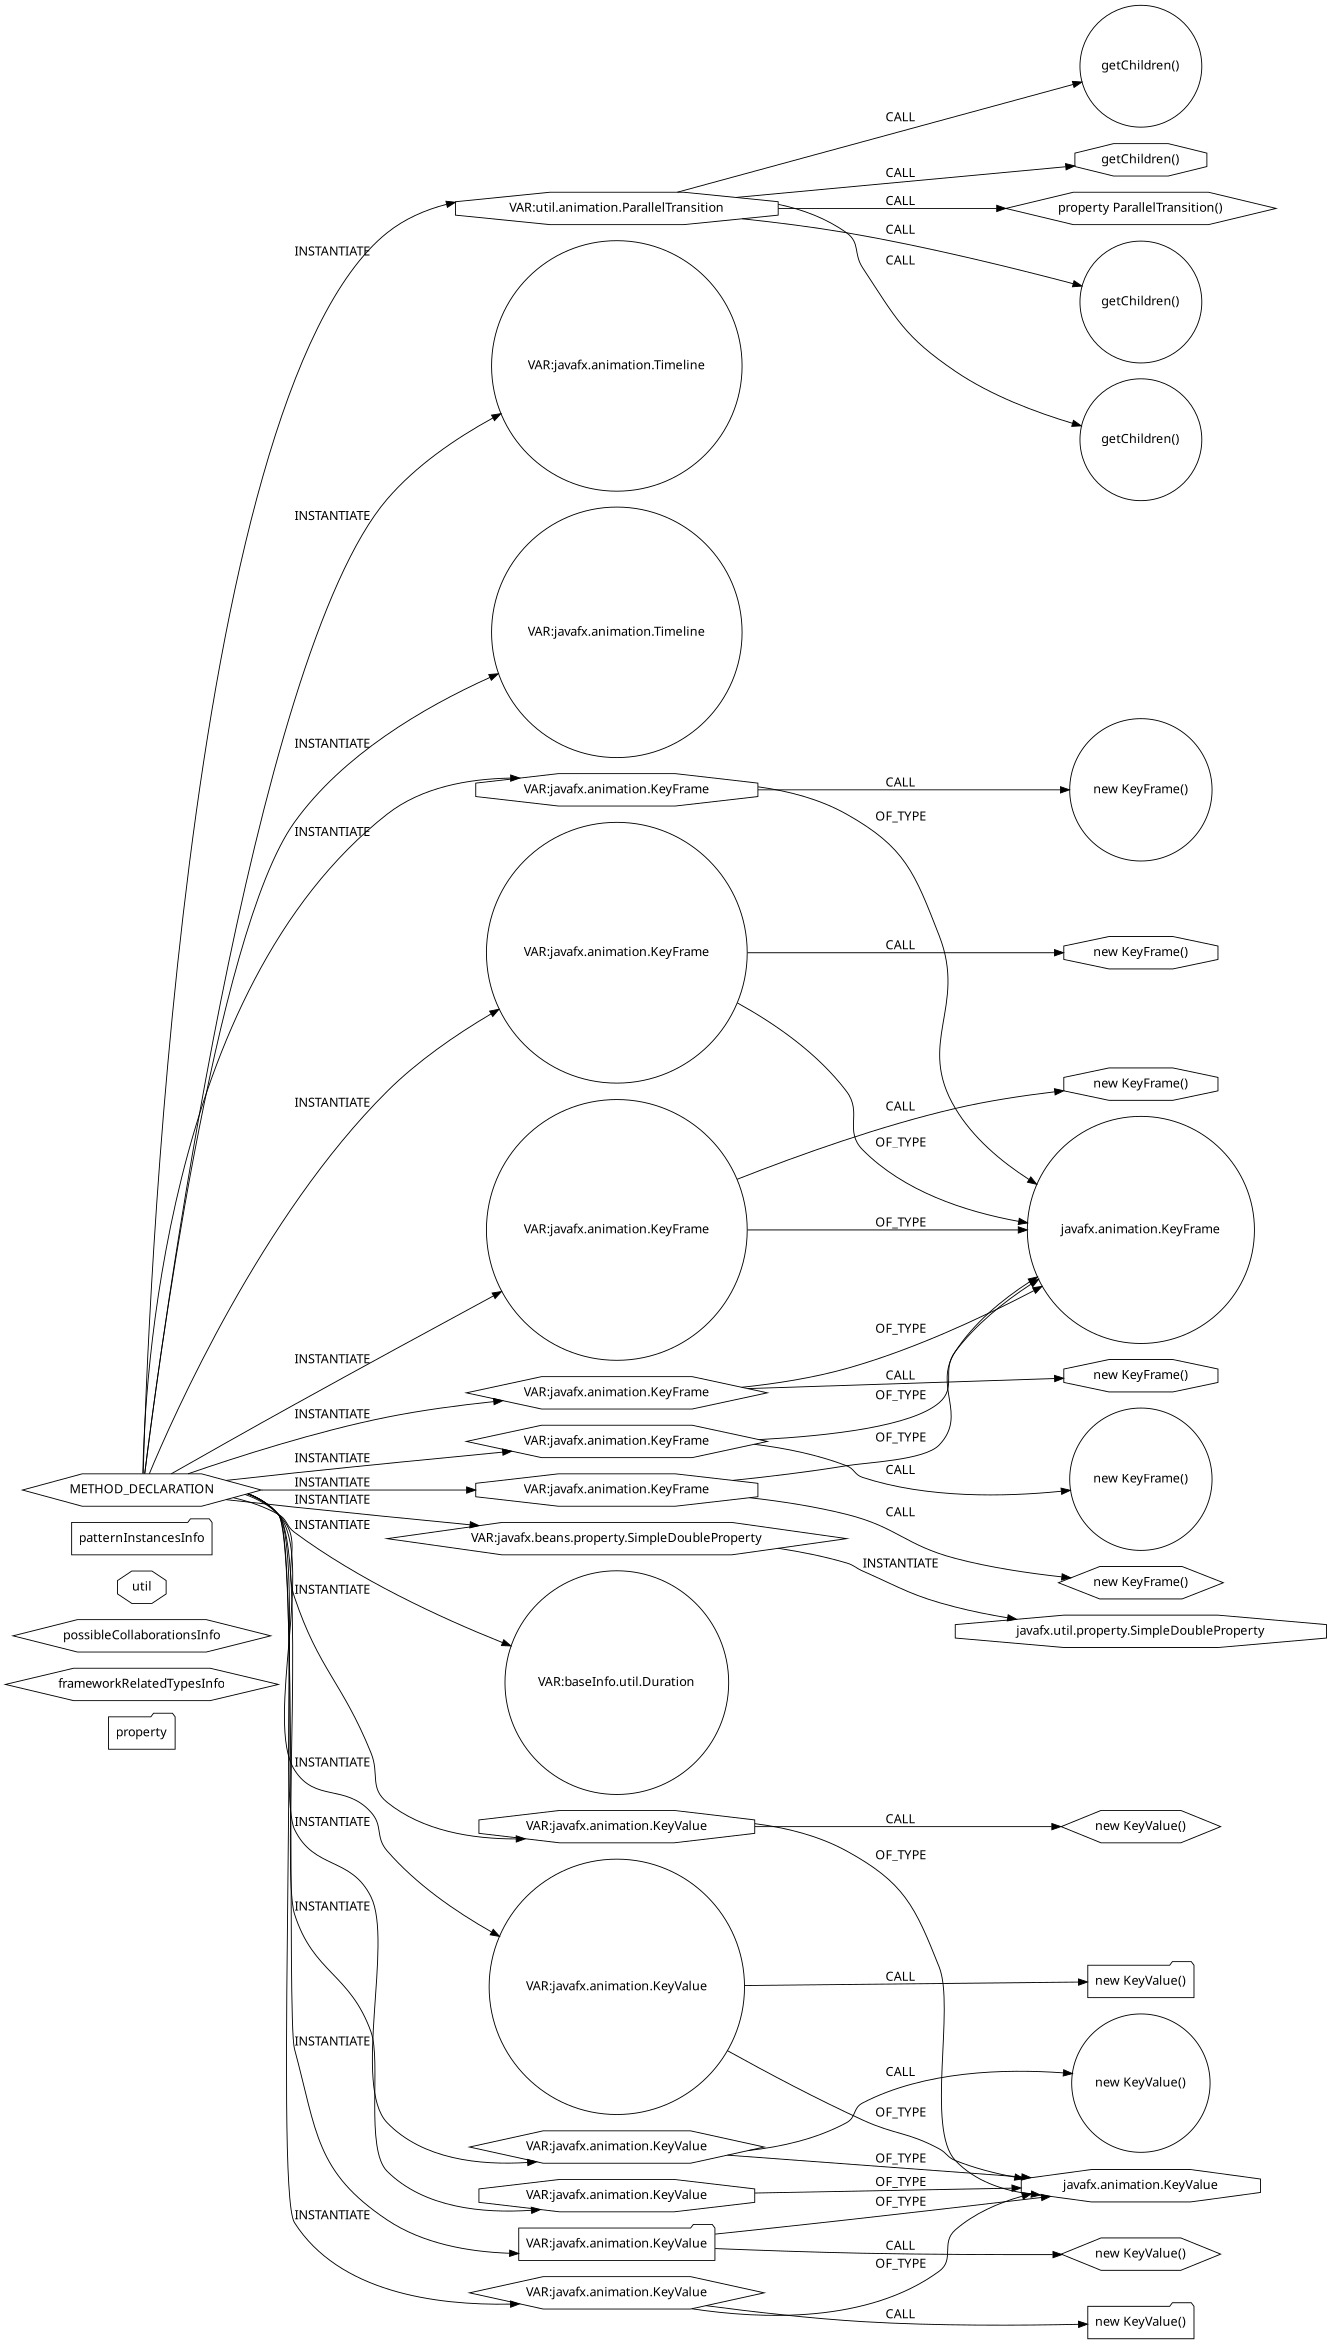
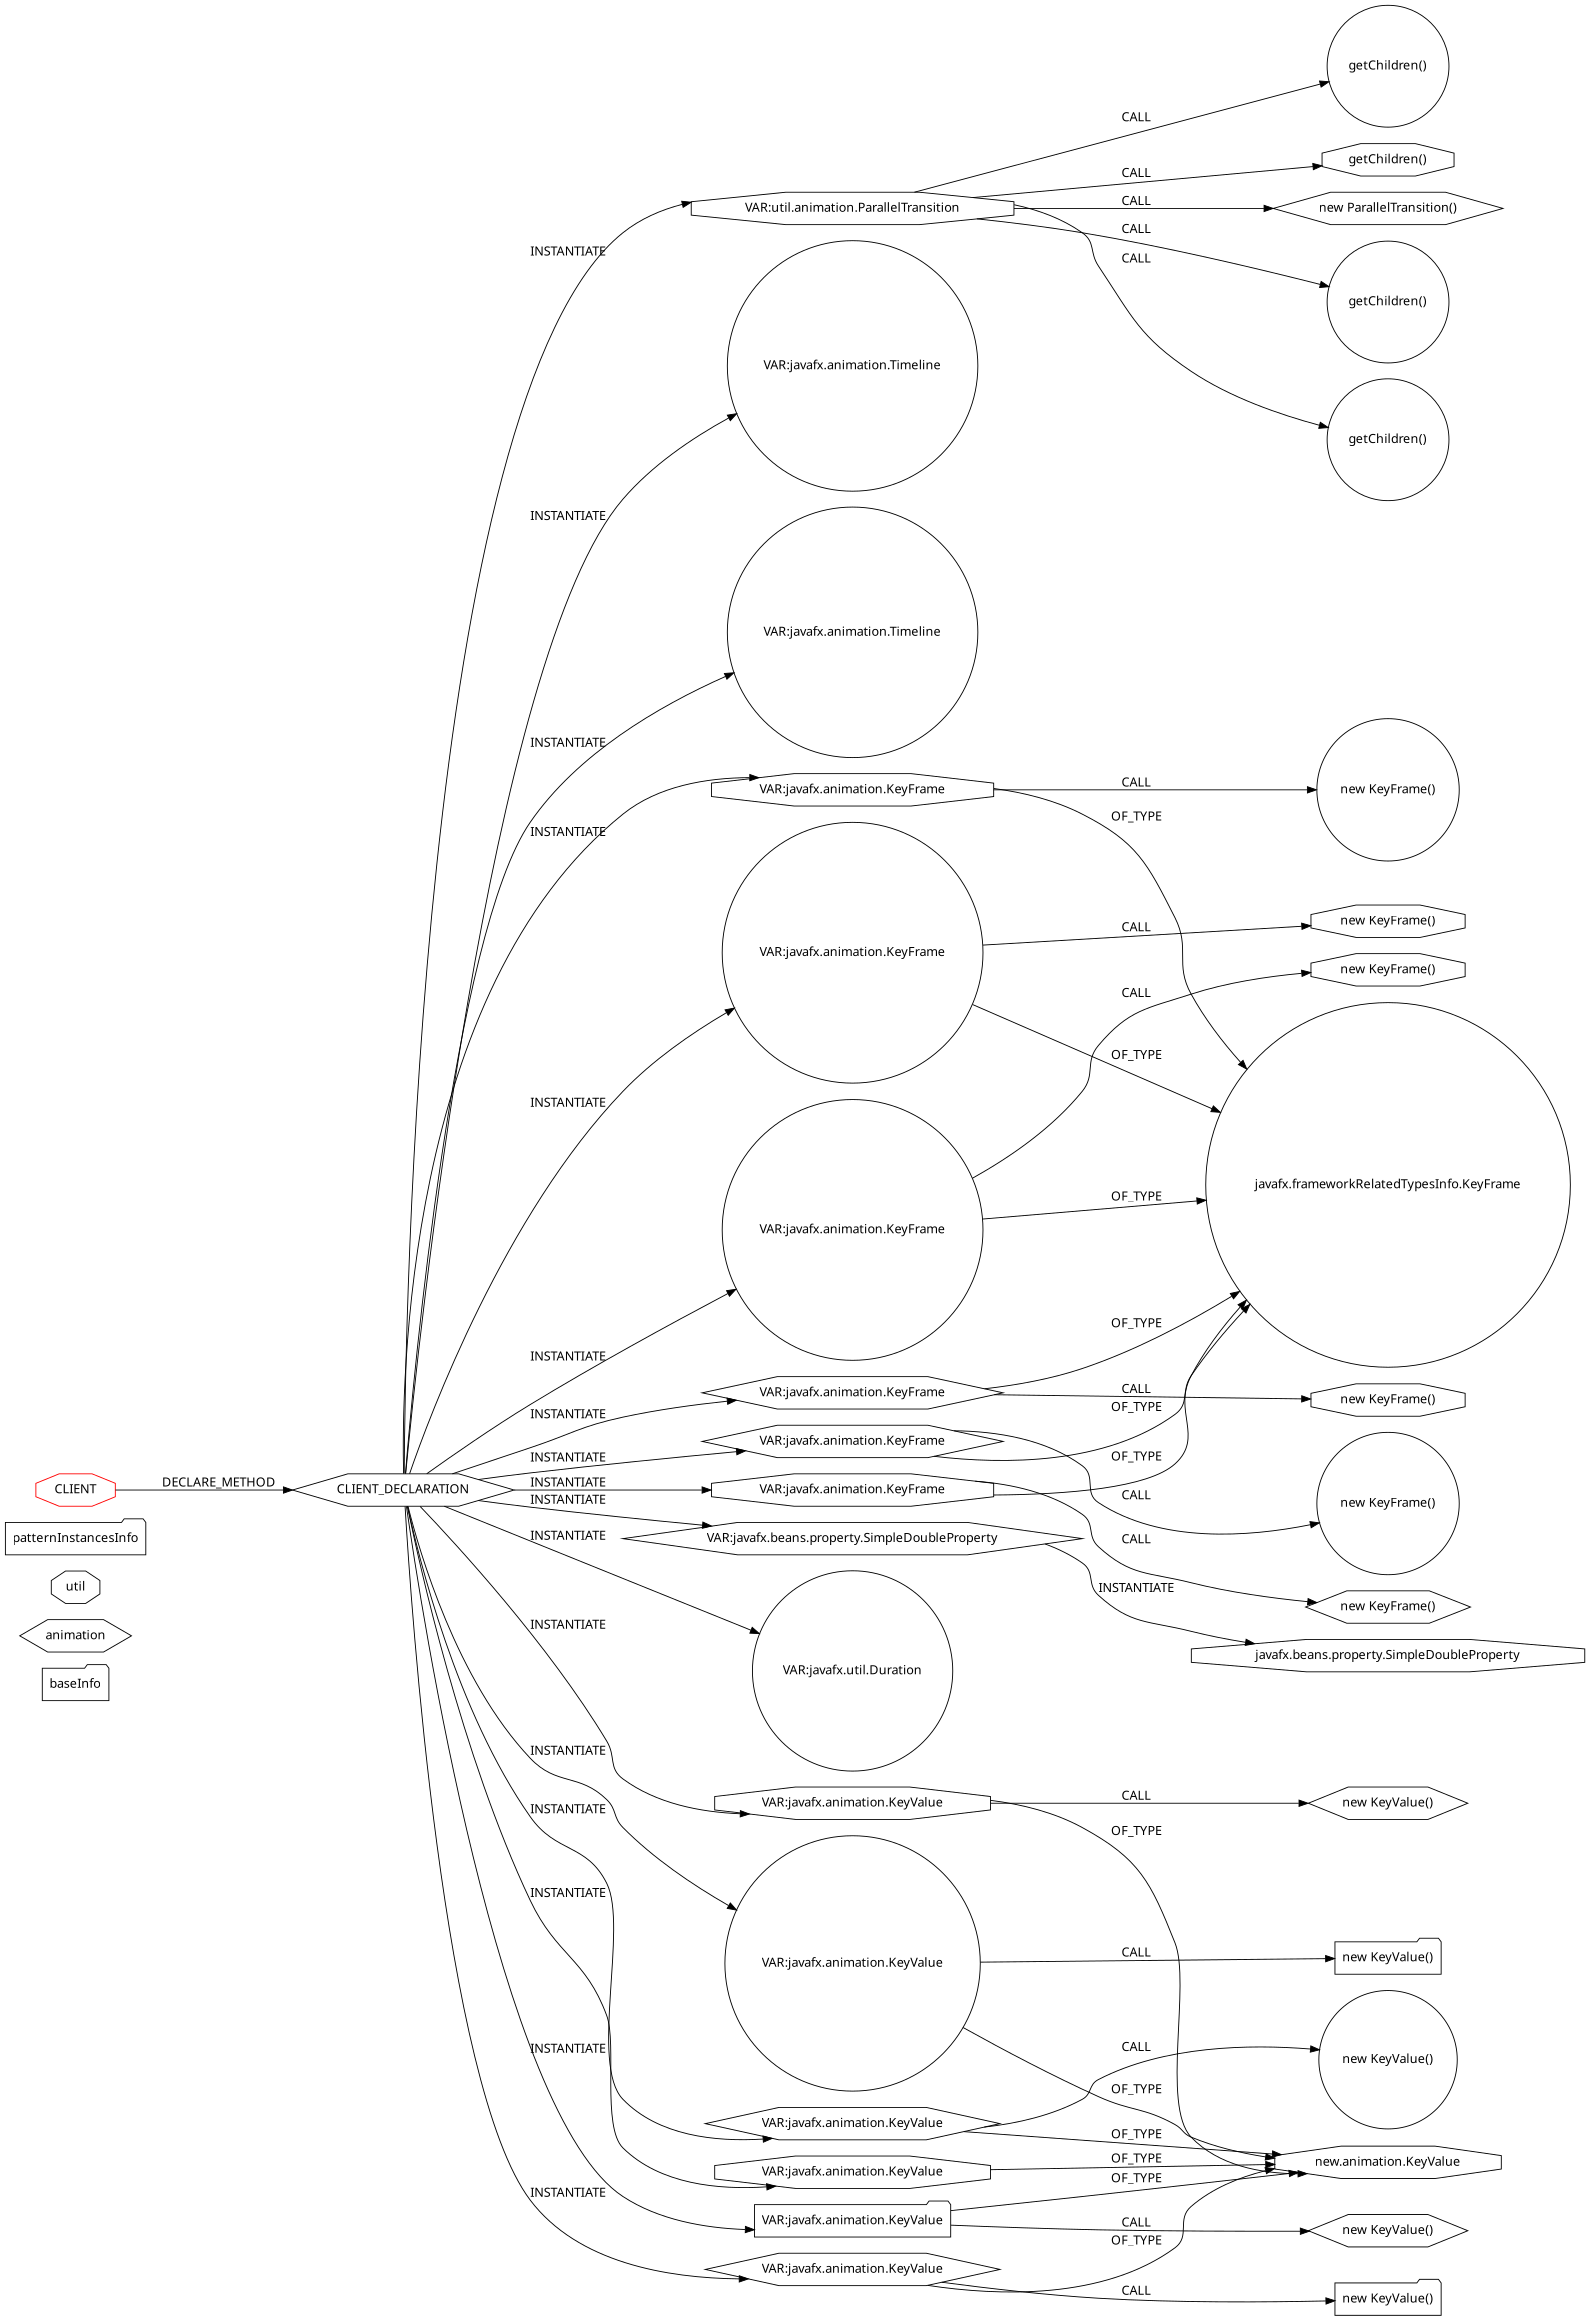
node "property ParallelTransition()": label "property ParallelTransition()" -> "new ParallelTransition()"
node "javafx.animation.KeyFrame": label "javafx.animation.KeyFrame" -> "javafx.frameworkRelatedTypesInfo.KeyFrame"
node "CLIENT": added
node "METHOD_DECLARATION": label "METHOD_DECLARATION" -> "CLIENT_DECLARATION"
node "javafx.util.property.SimpleDoubleProperty": label "javafx.util.property.SimpleDoubleProperty" -> "javafx.beans.property.SimpleDoubleProperty"
node "possibleCollaborationsInfo": label "possibleCollaborationsInfo" -> "animation"
node "VAR:baseInfo.util.Duration": label "VAR:baseInfo.util.Duration" -> "VAR:javafx.util.Duration"
node "frameworkRelatedTypesInfo": removed
node "property": label "property" -> "baseInfo"
node "javafx.animation.KeyValue": label "javafx.animation.KeyValue" -> "new.animation.KeyValue"
